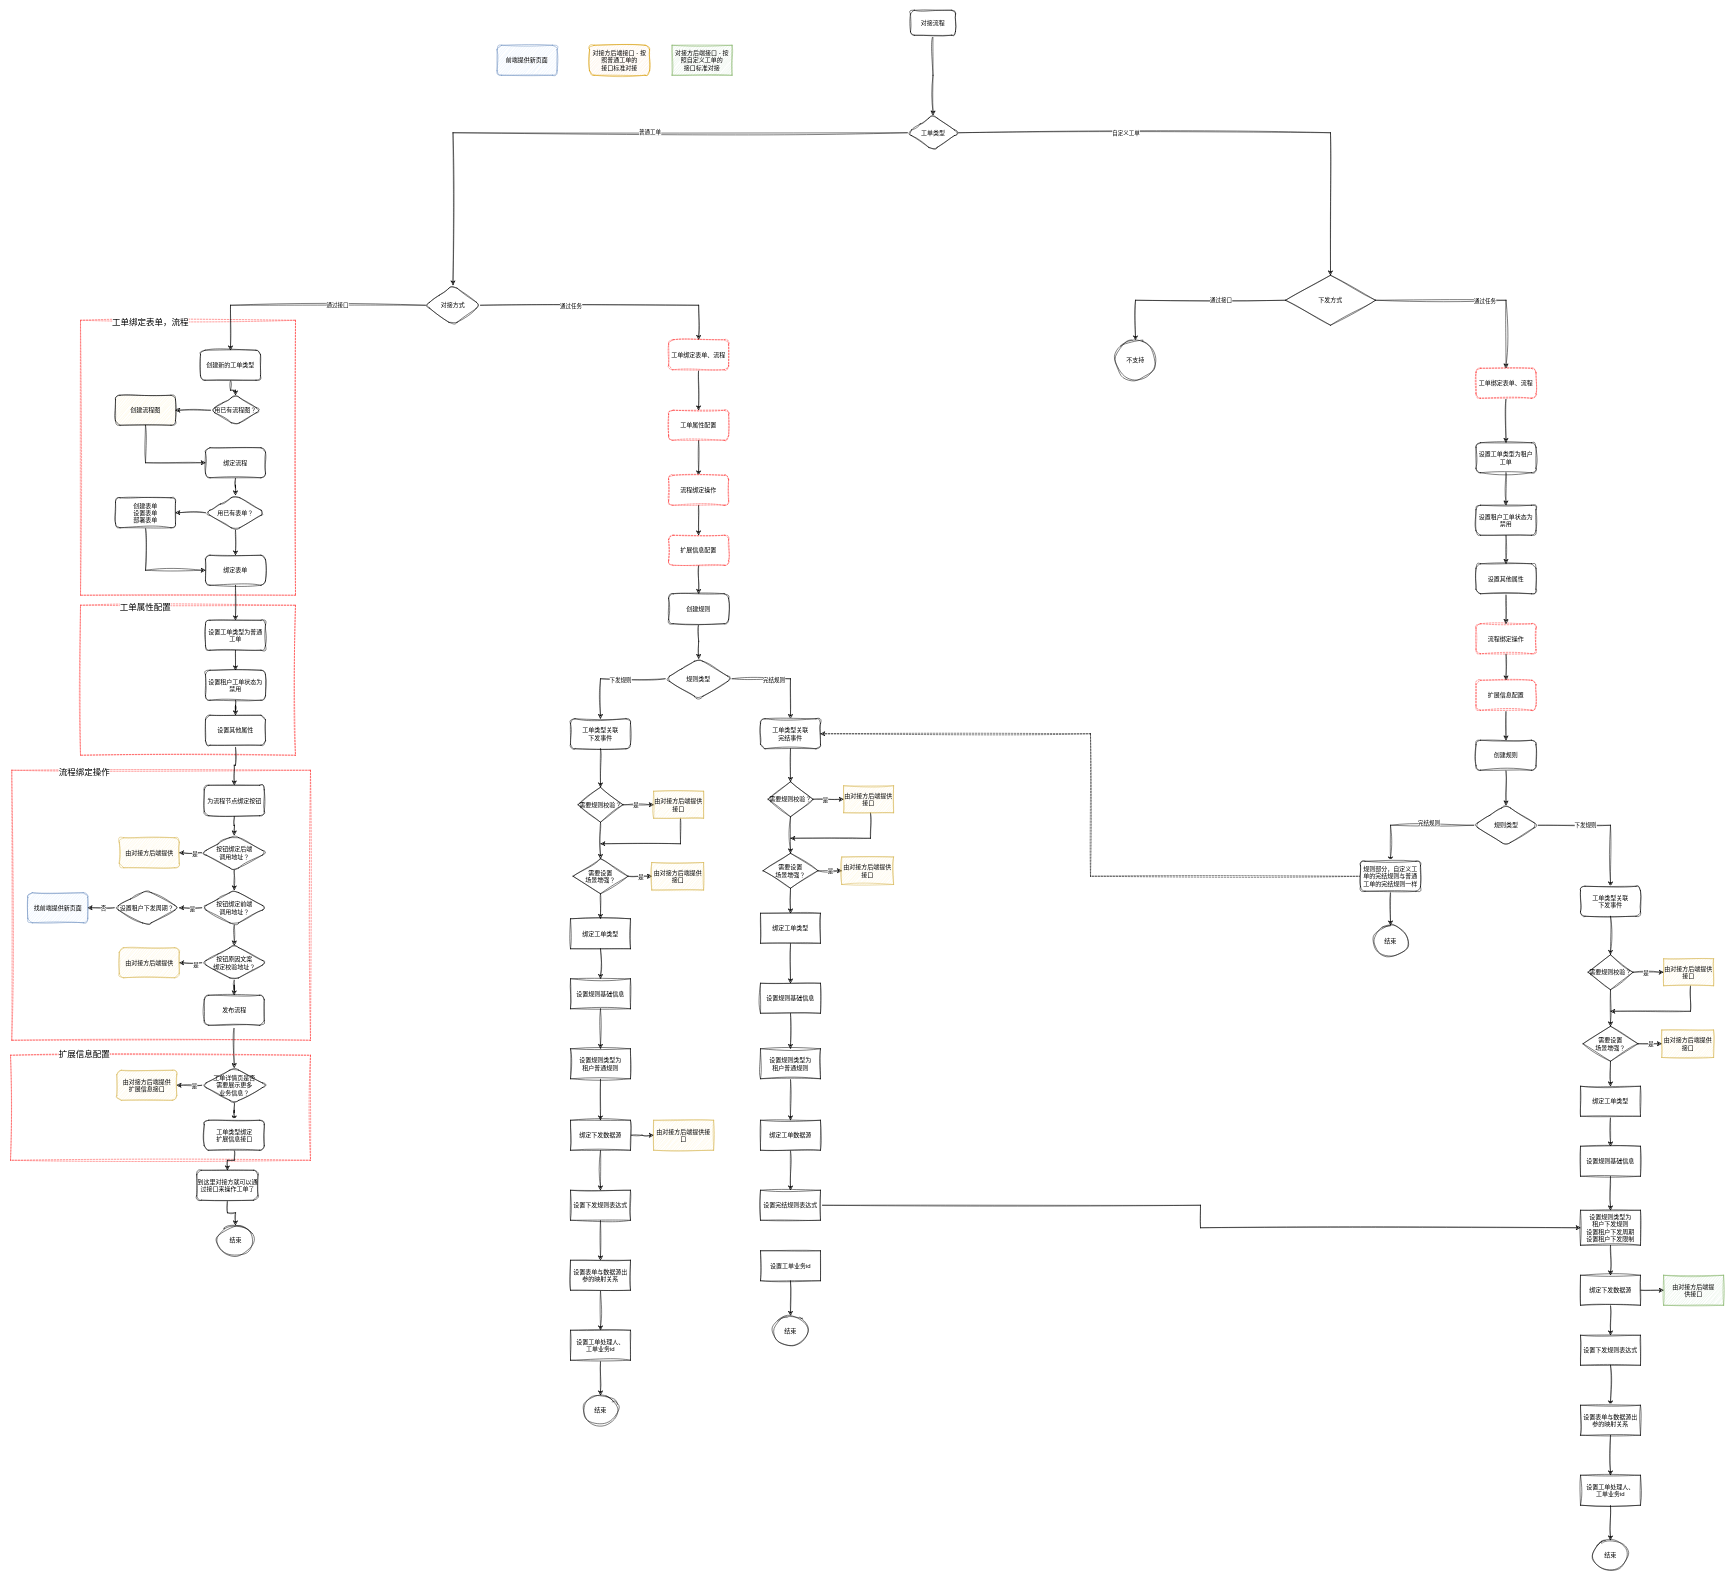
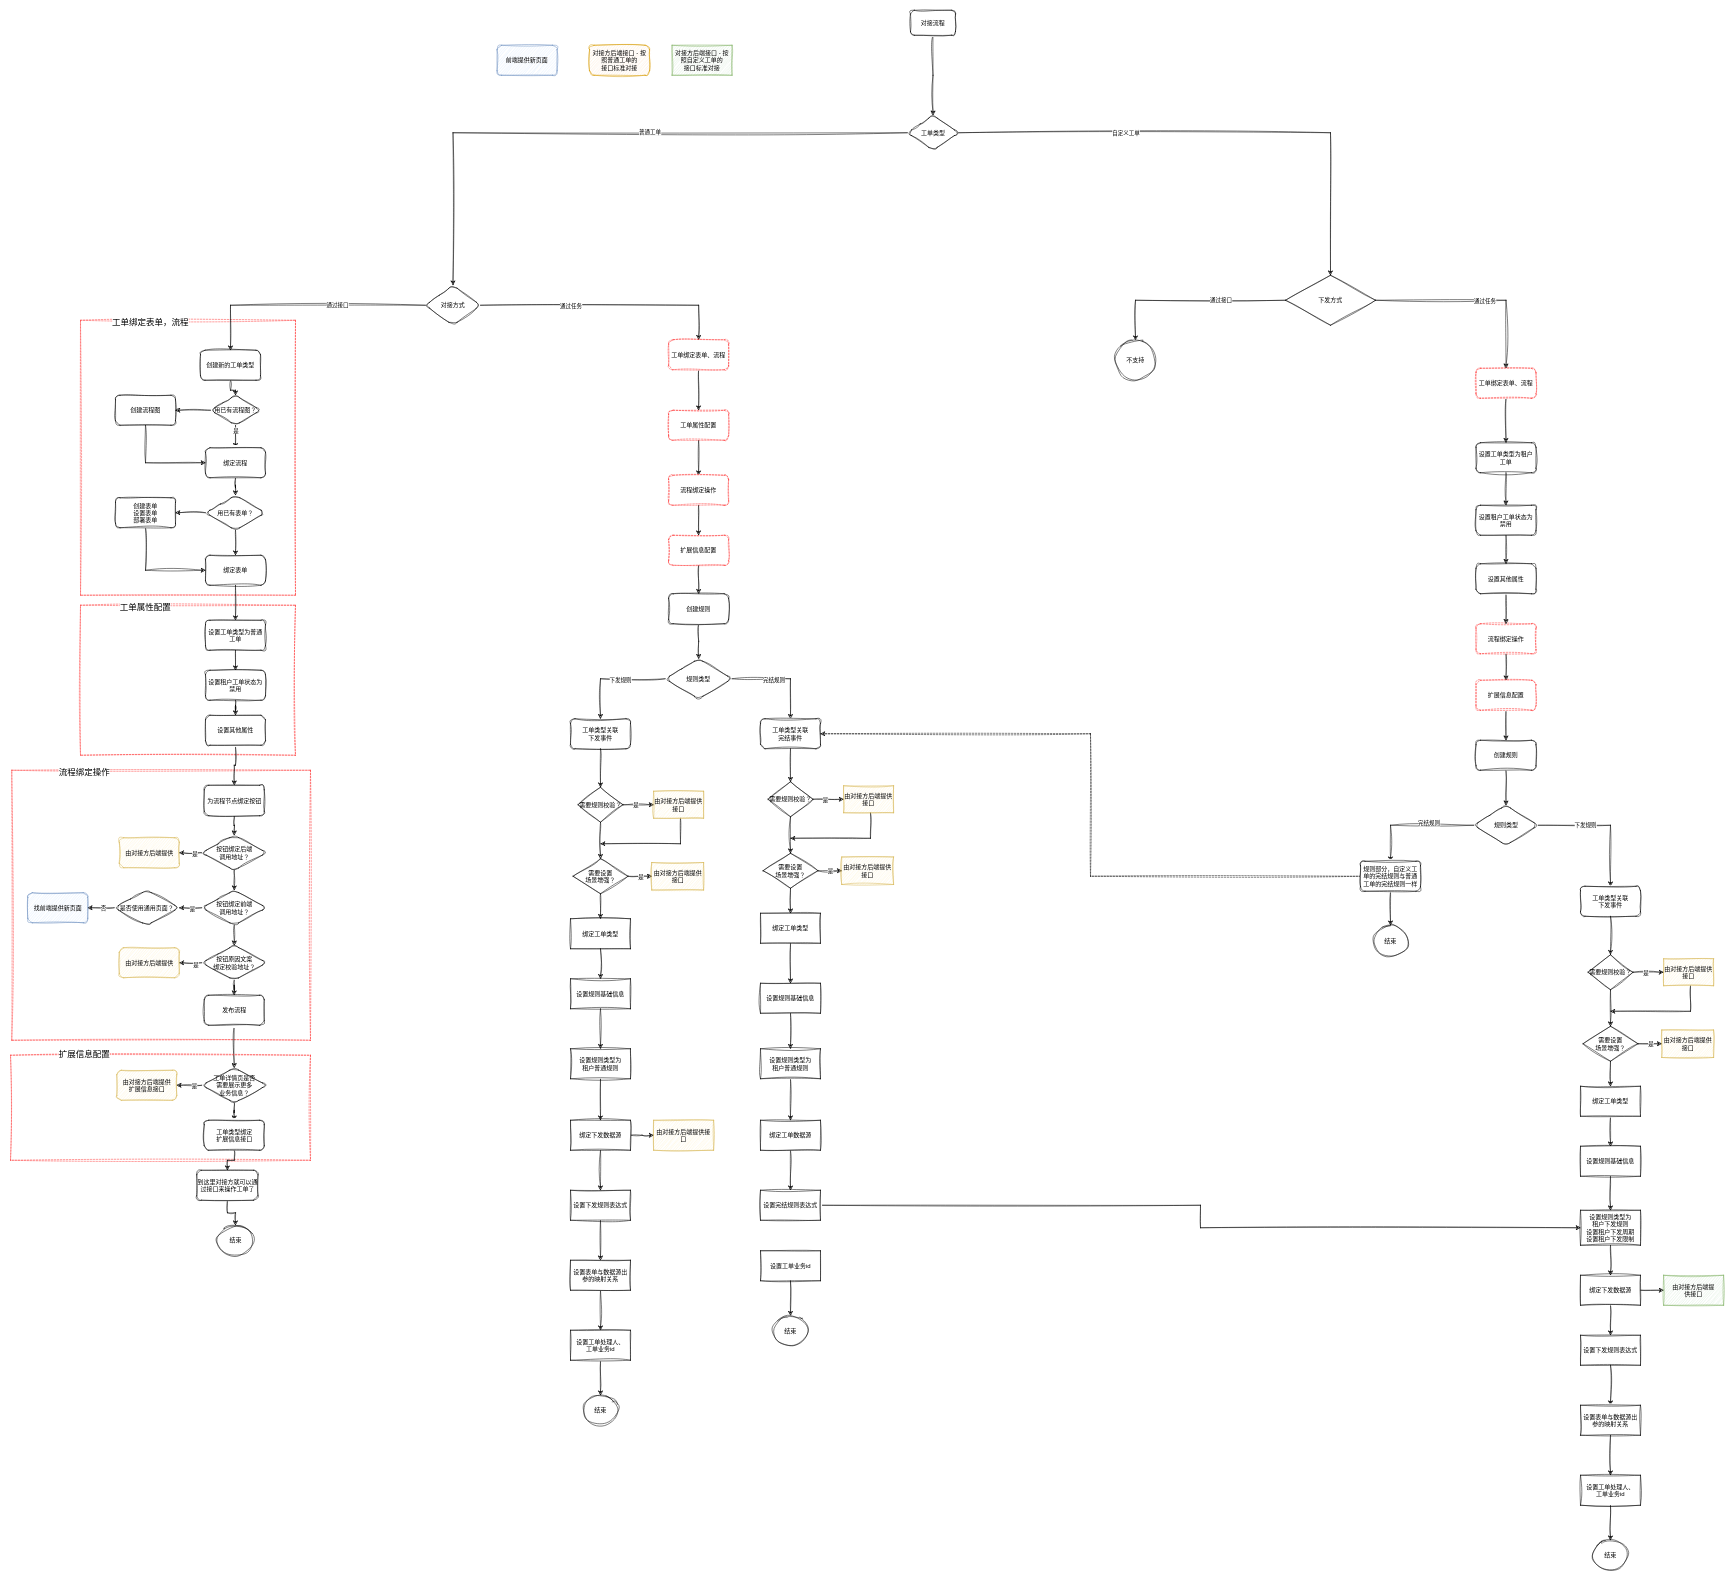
node "创建流程图": fillcolor #fff2cc -> #ffffff
edge "用已有流程图？" -> "绑定流程": added, label "是"
node "设置租户下发周期？": label "设置租户下发周期？" -> "是否使用通用页面？"
